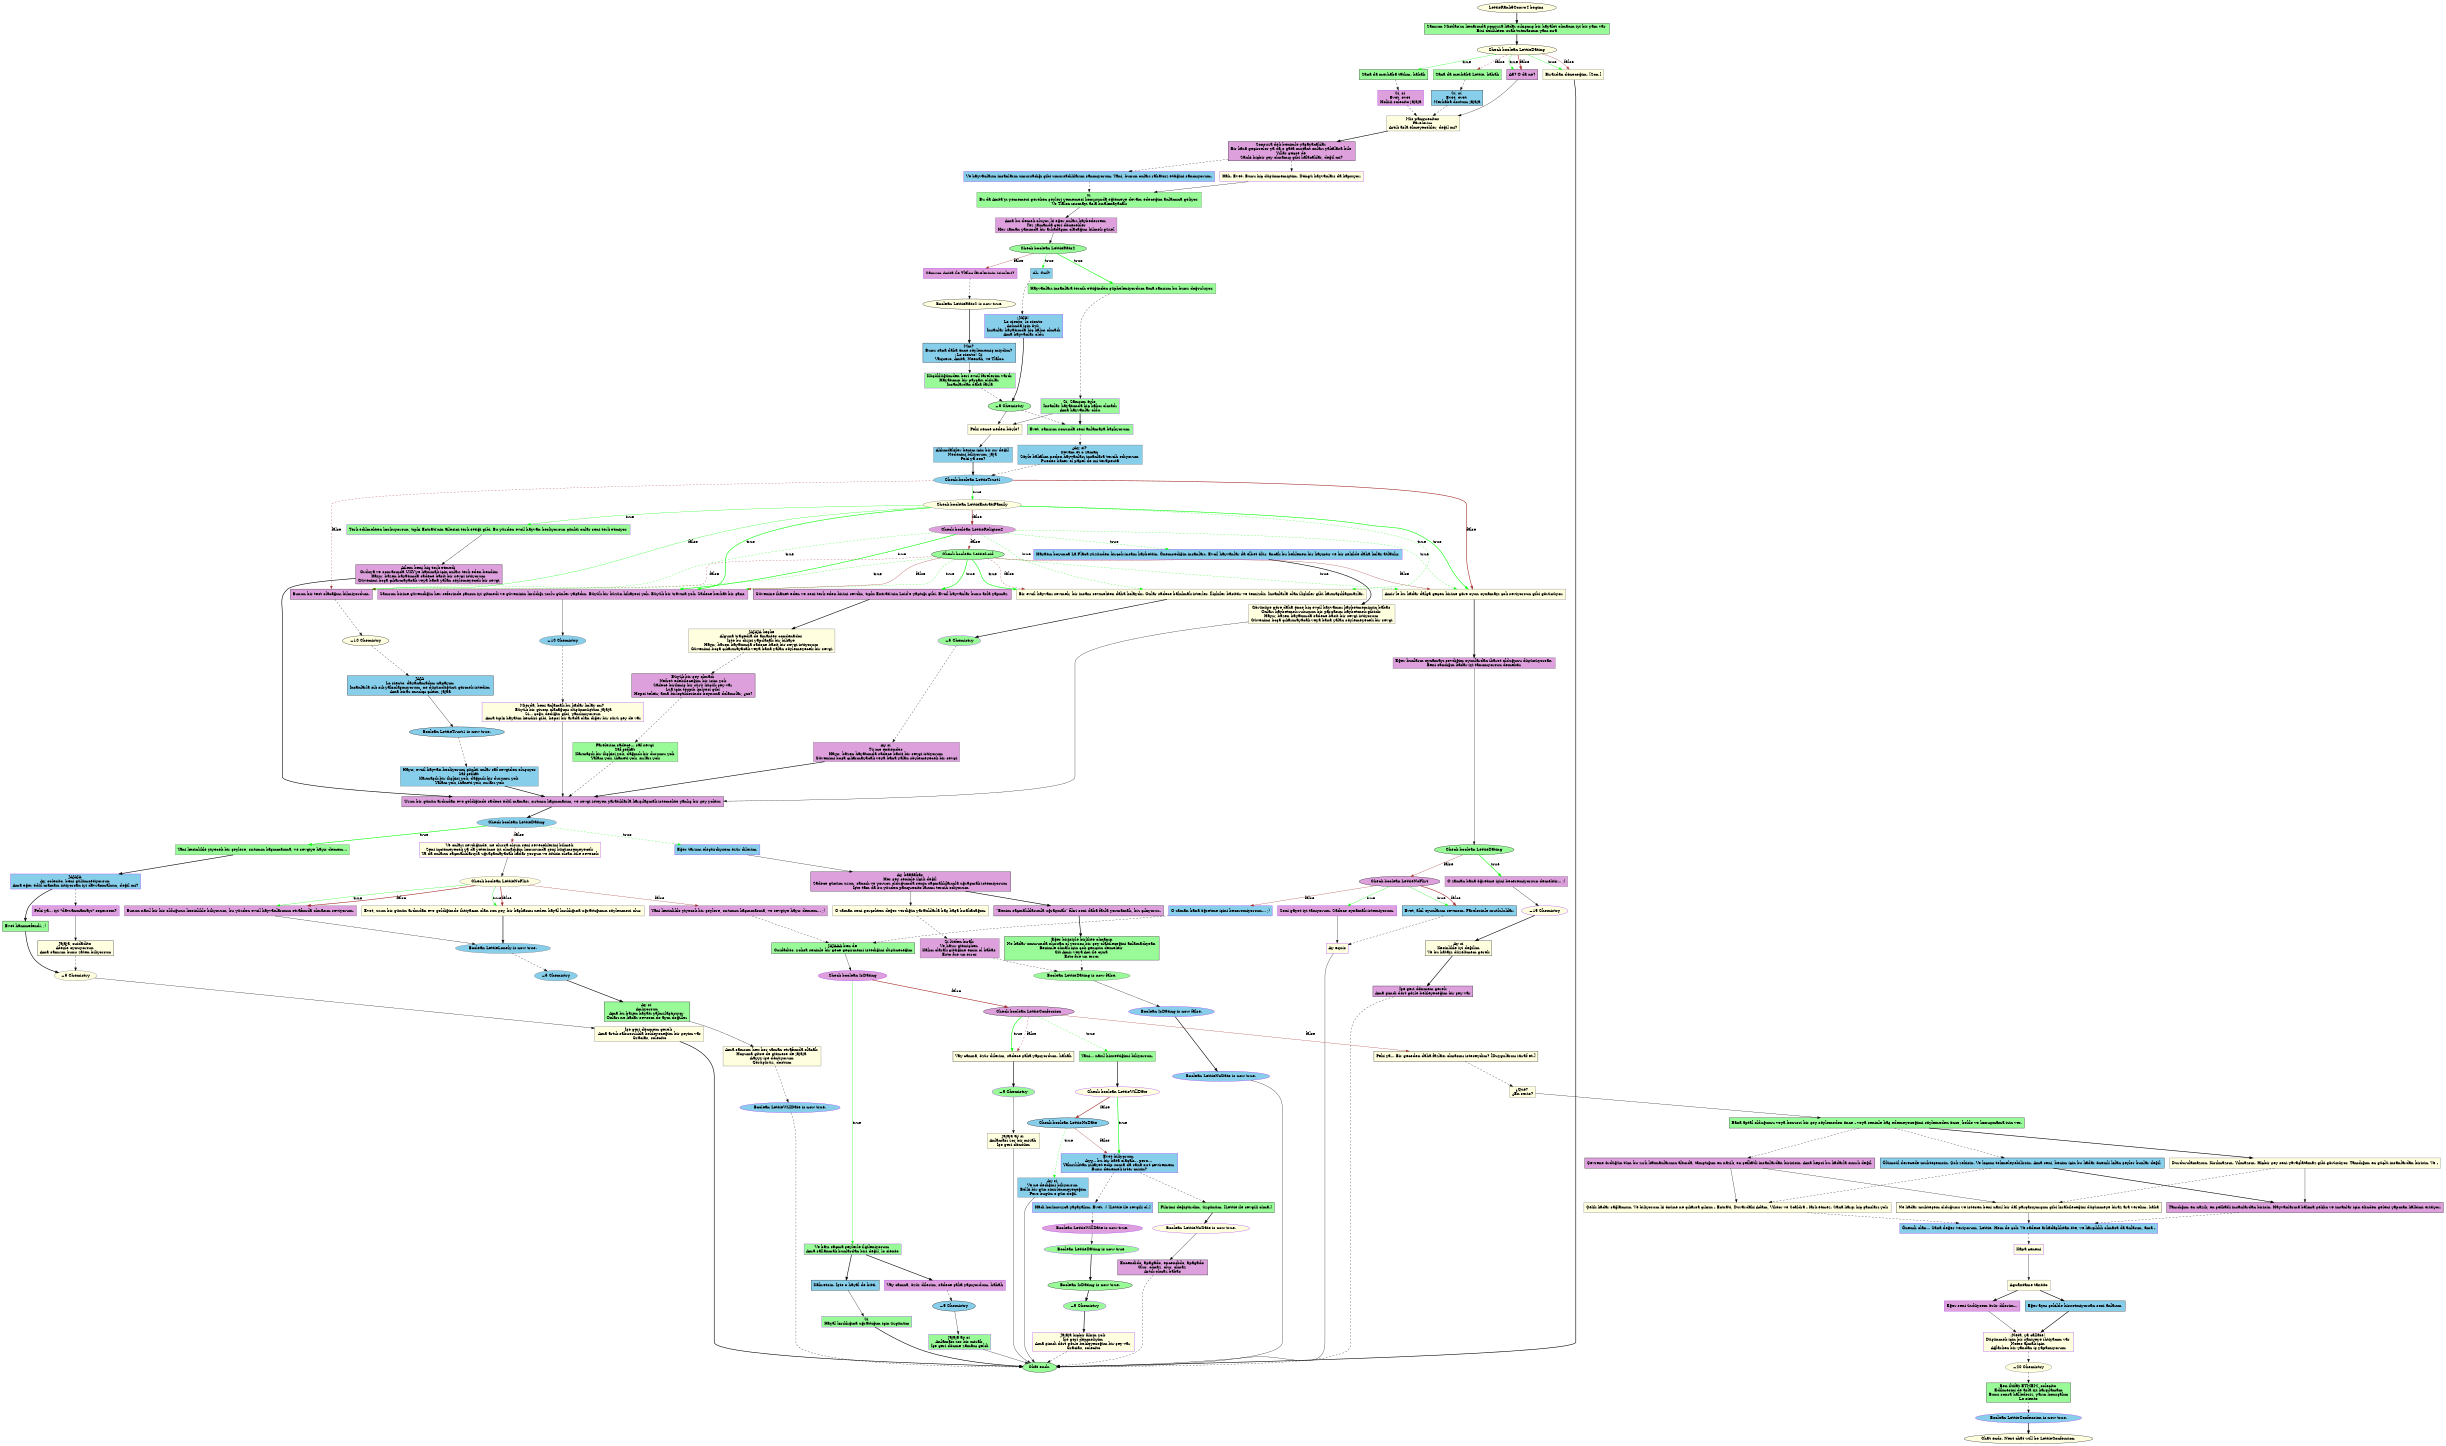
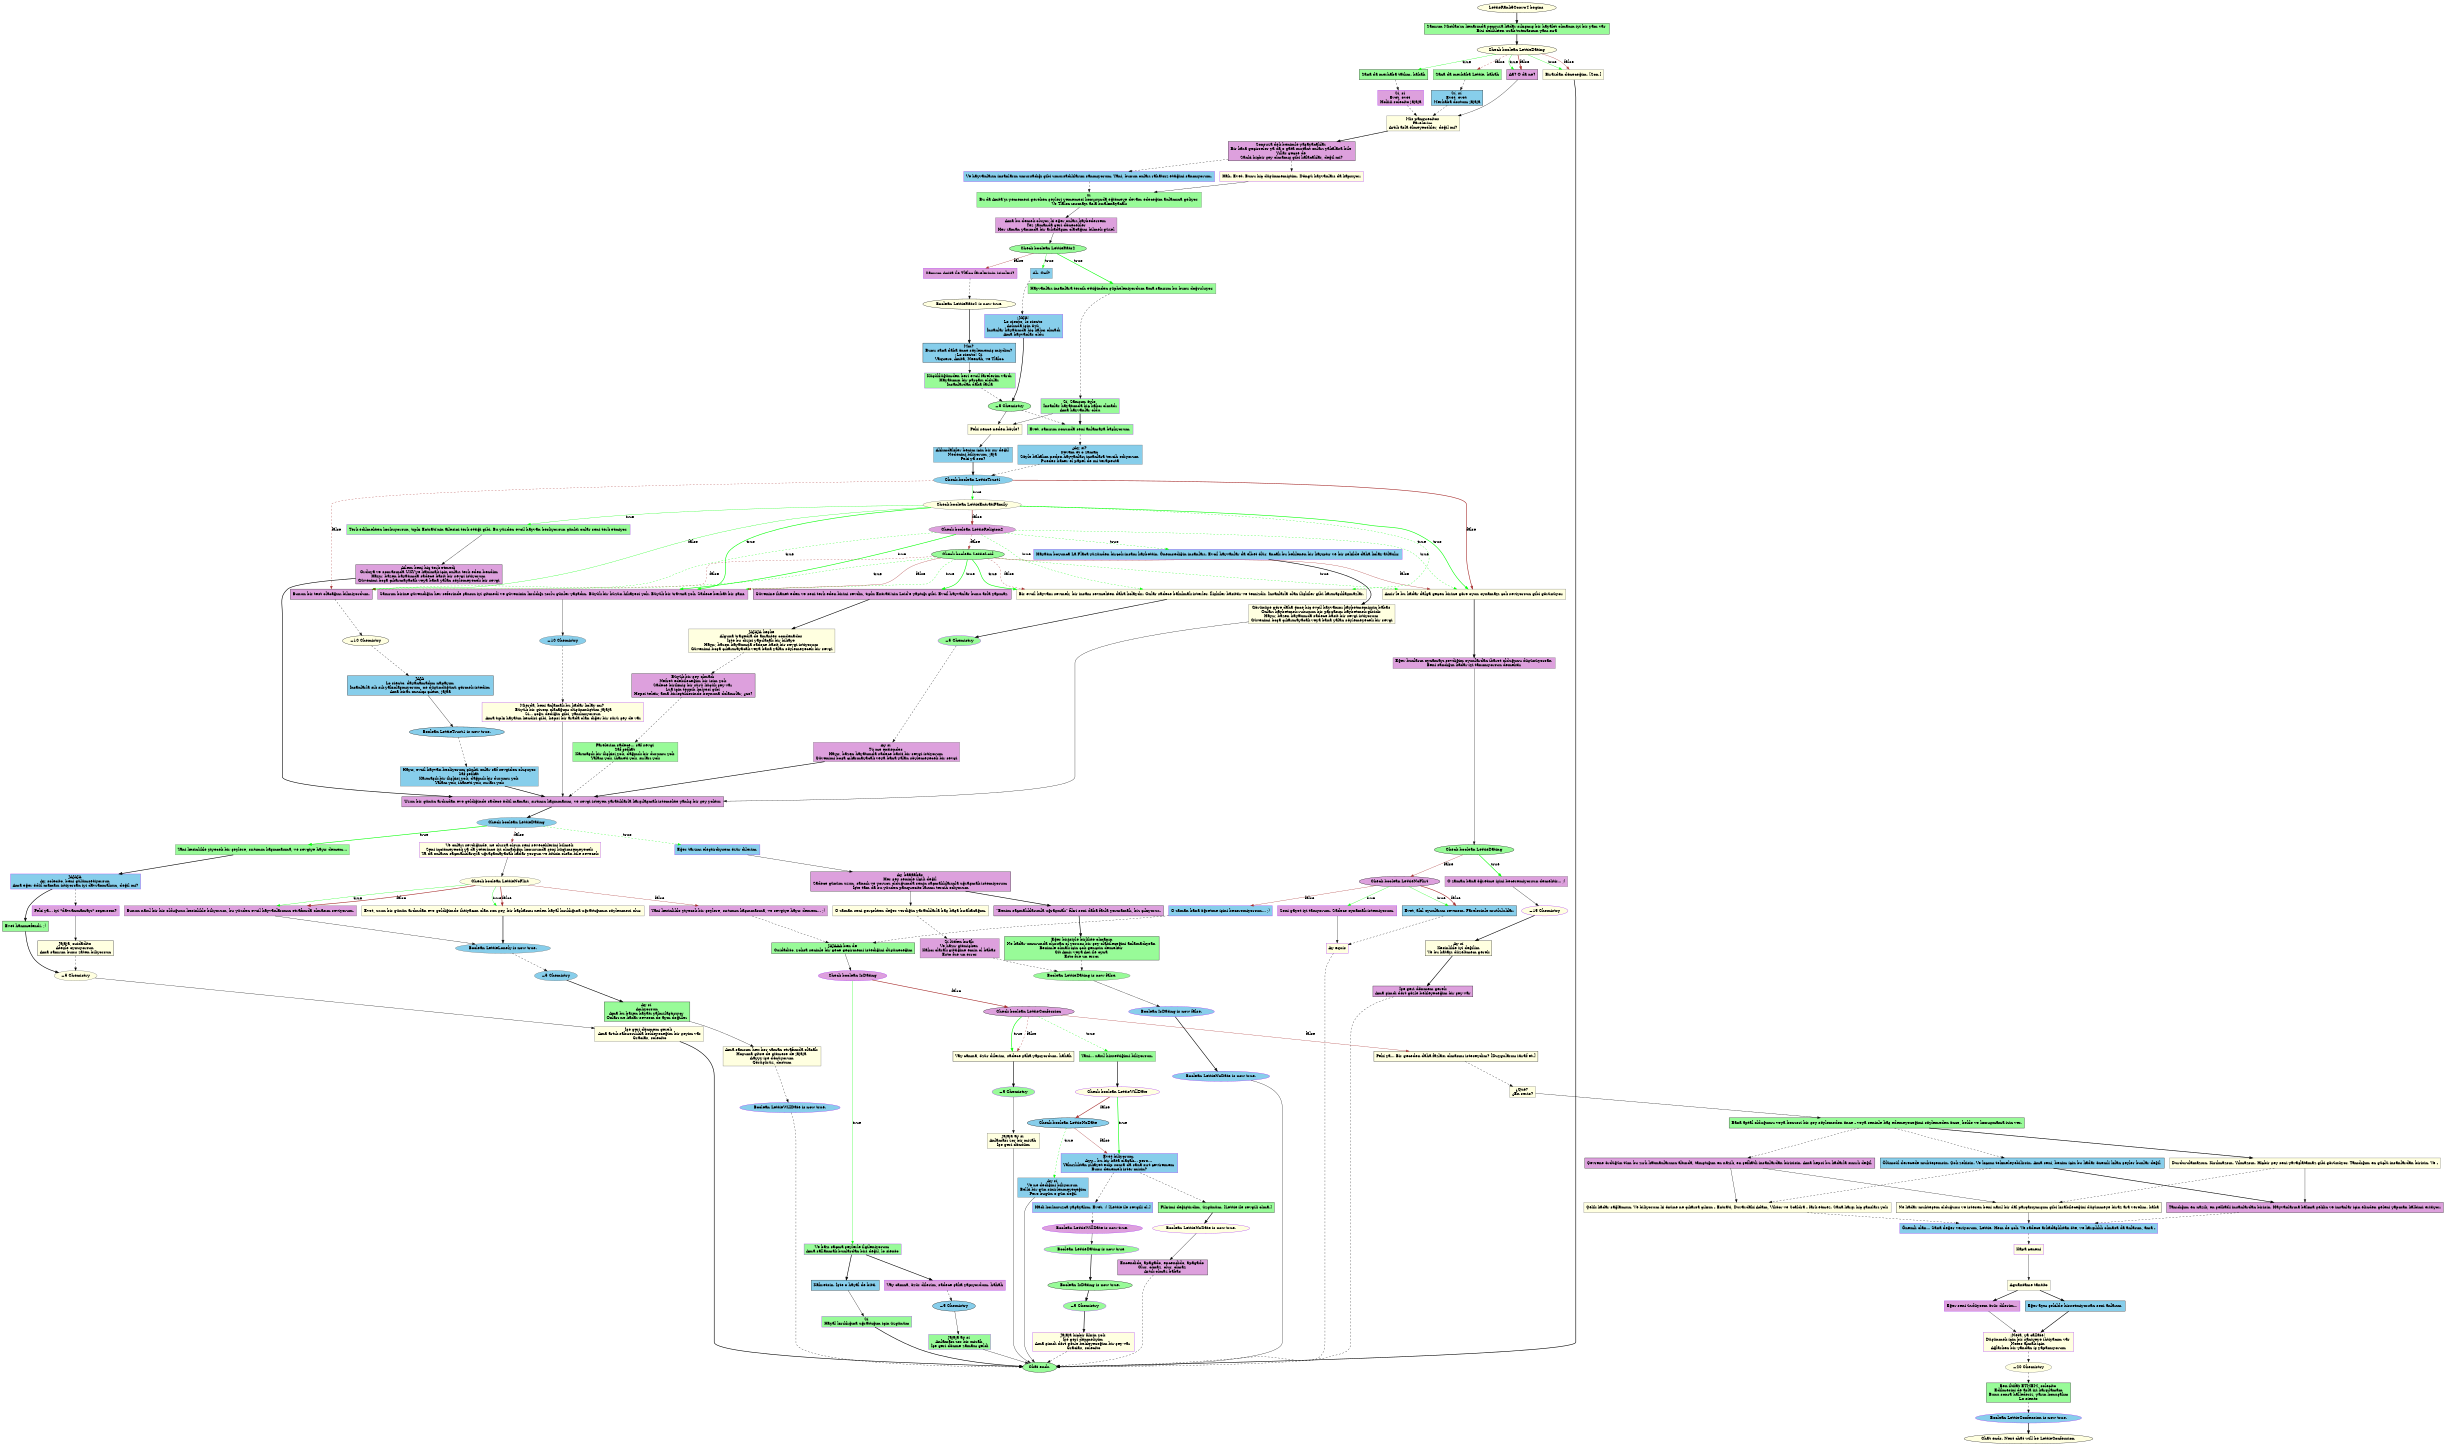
edge "Ay equis" -> "Chat ends.": style solid -> dashed
